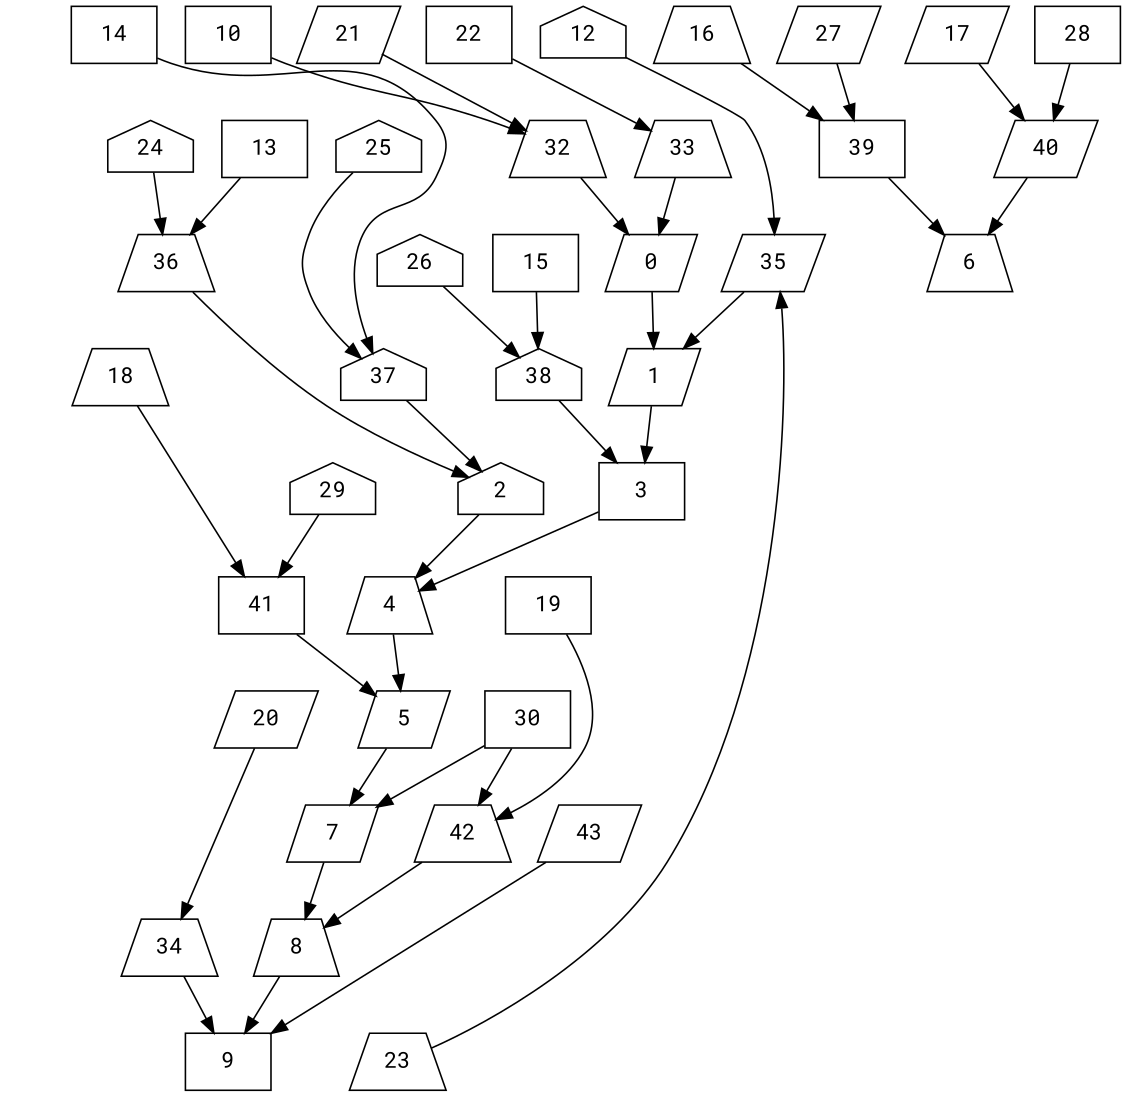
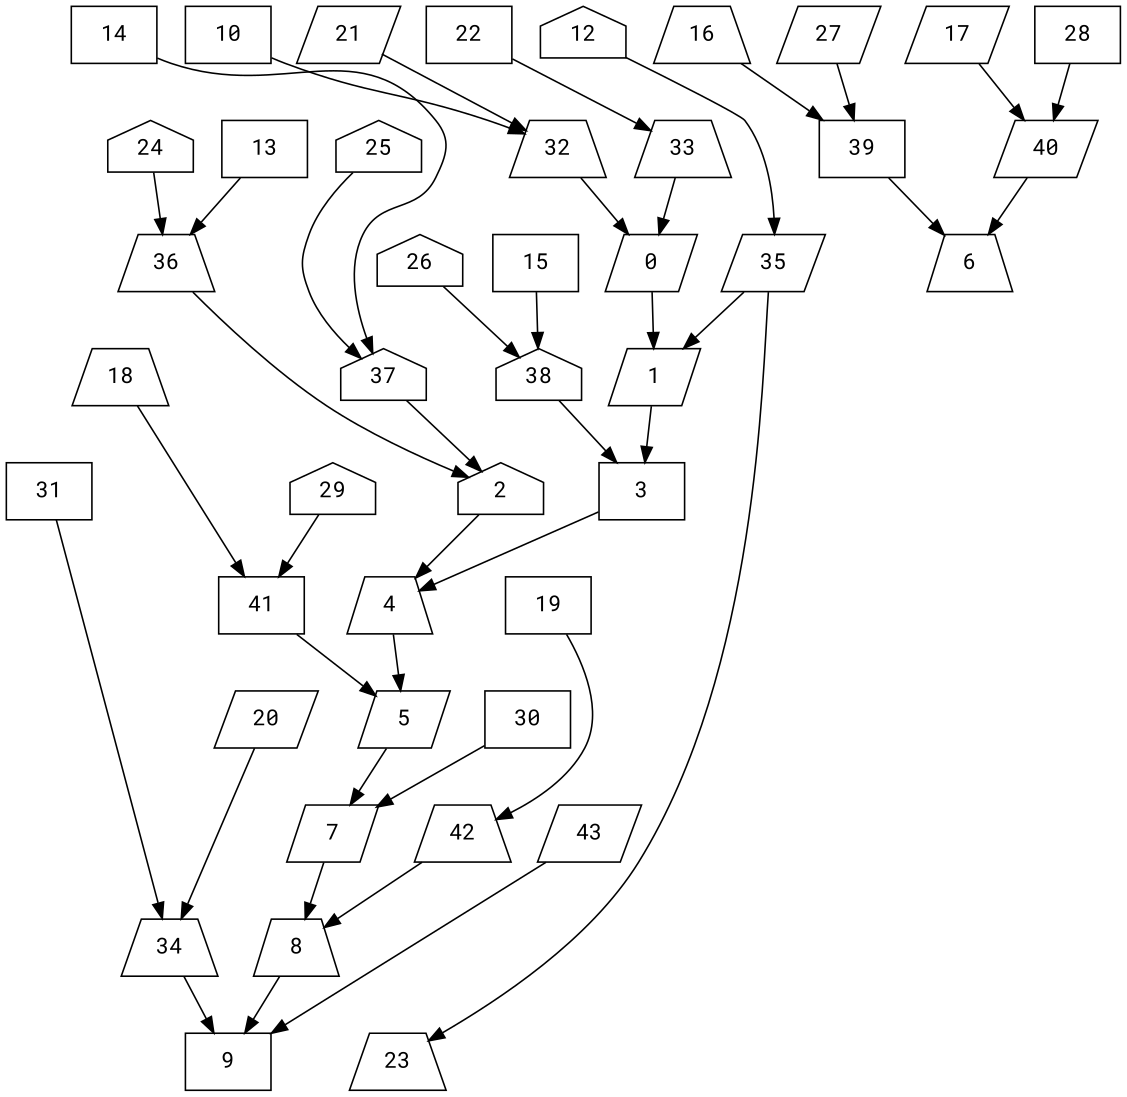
node "31": added
edge "23" -> "35": reversed
edge "30" -> "42": removed
